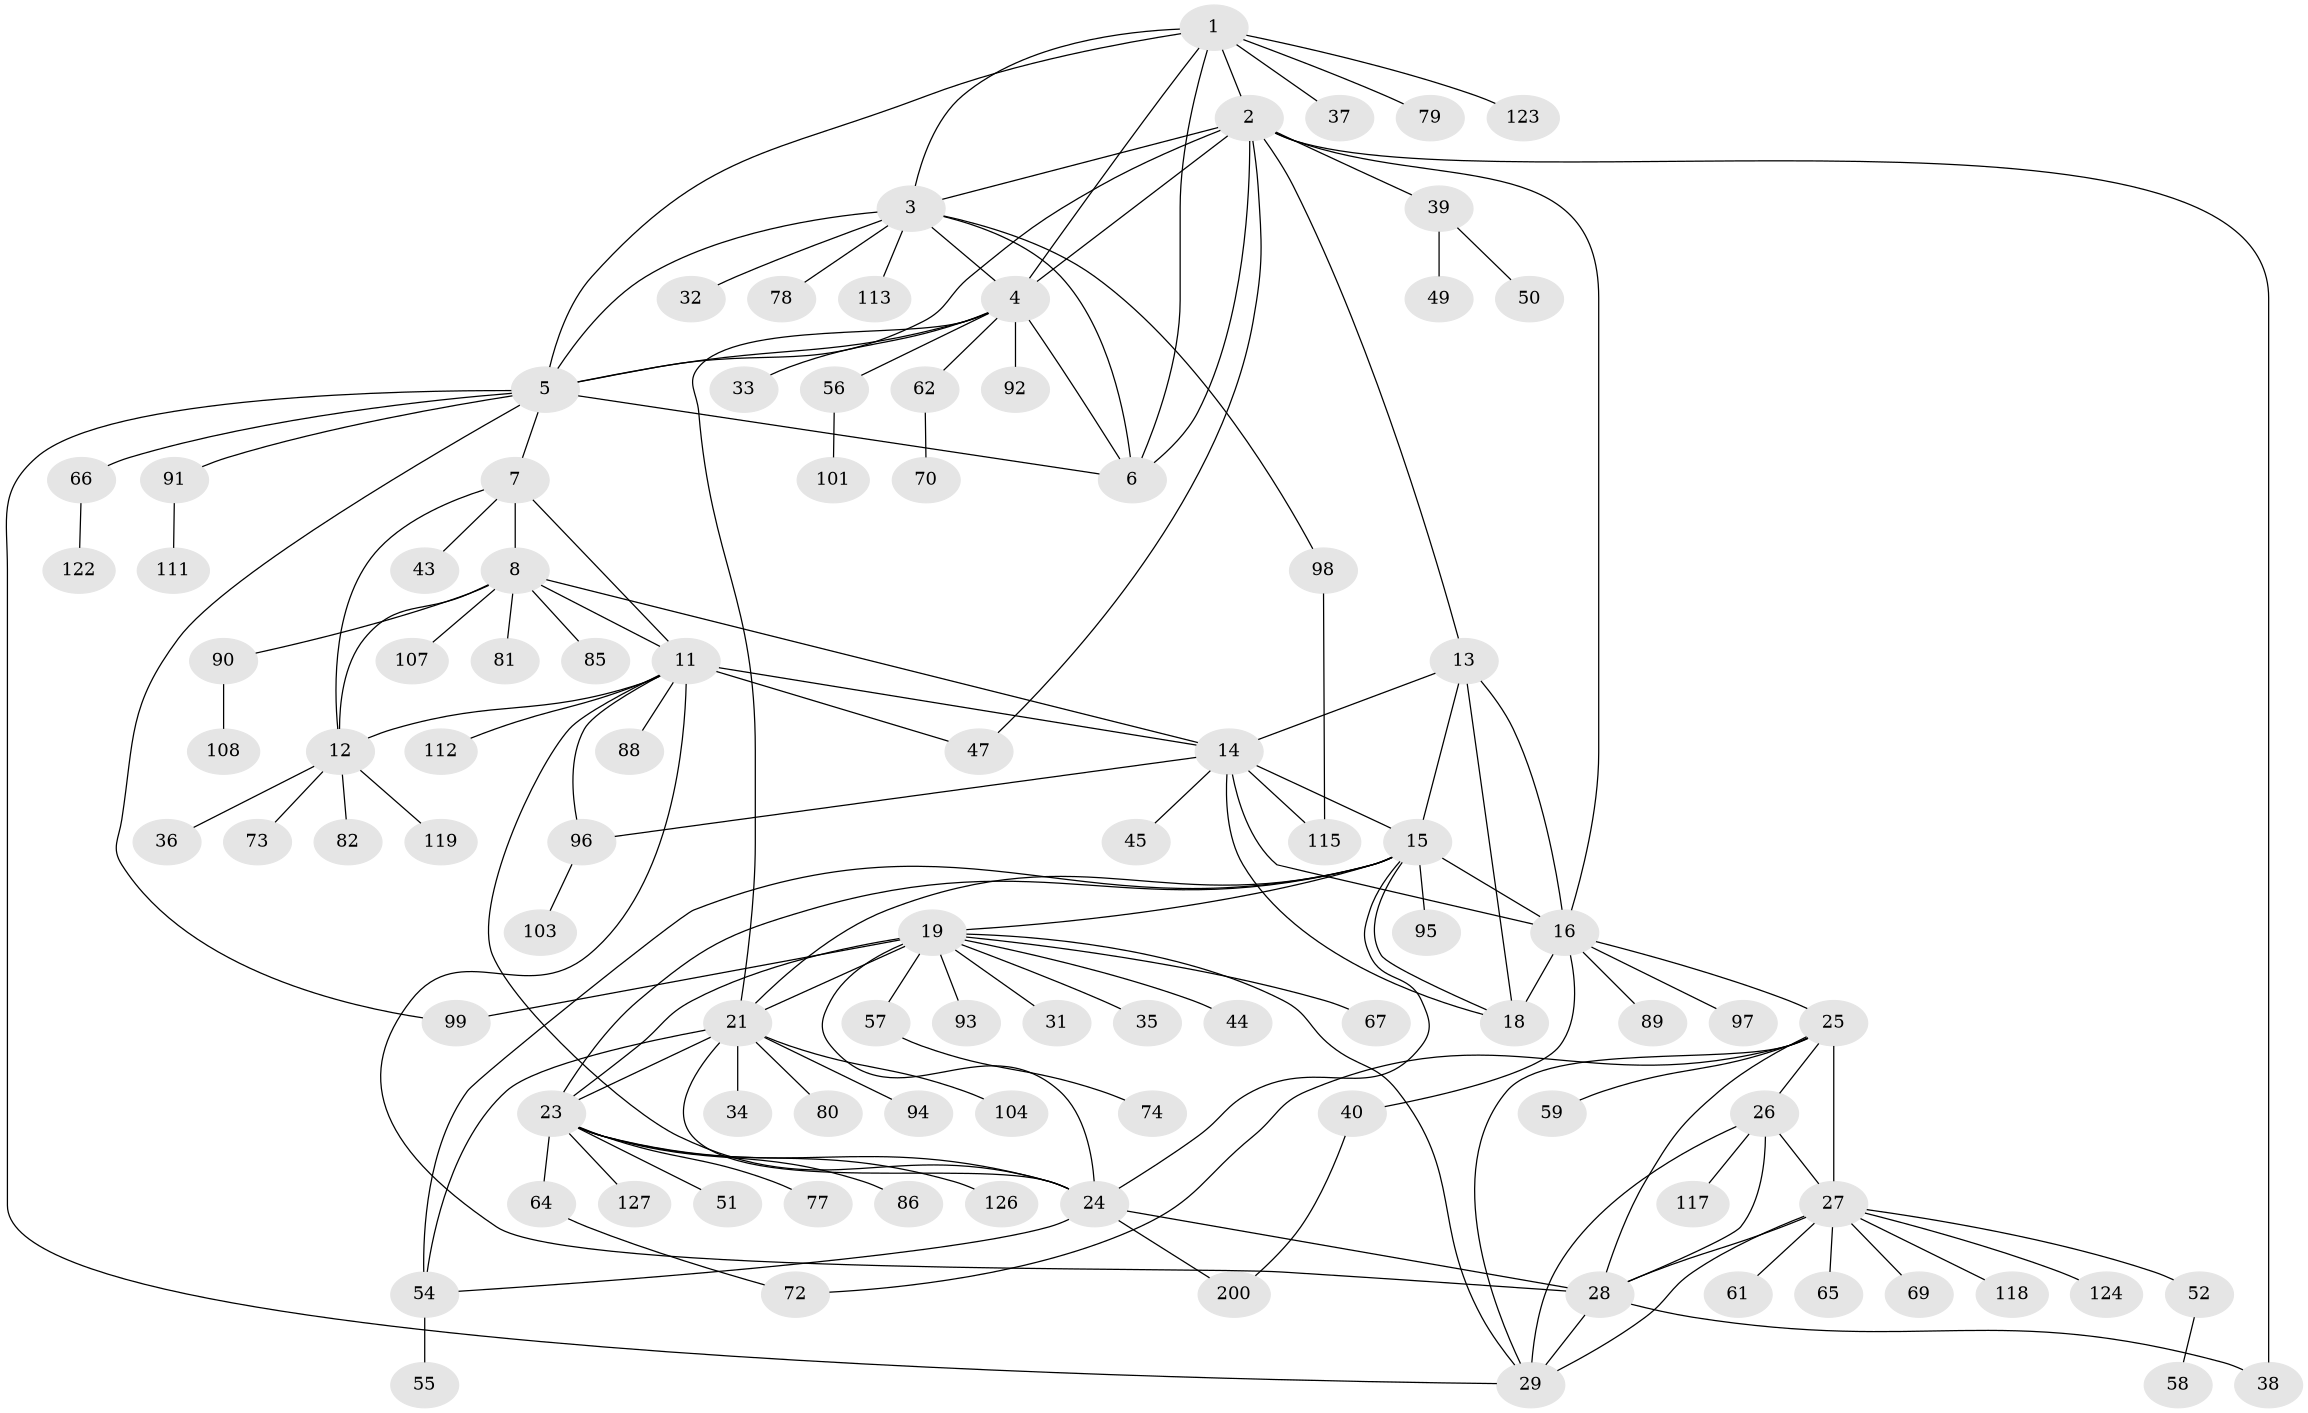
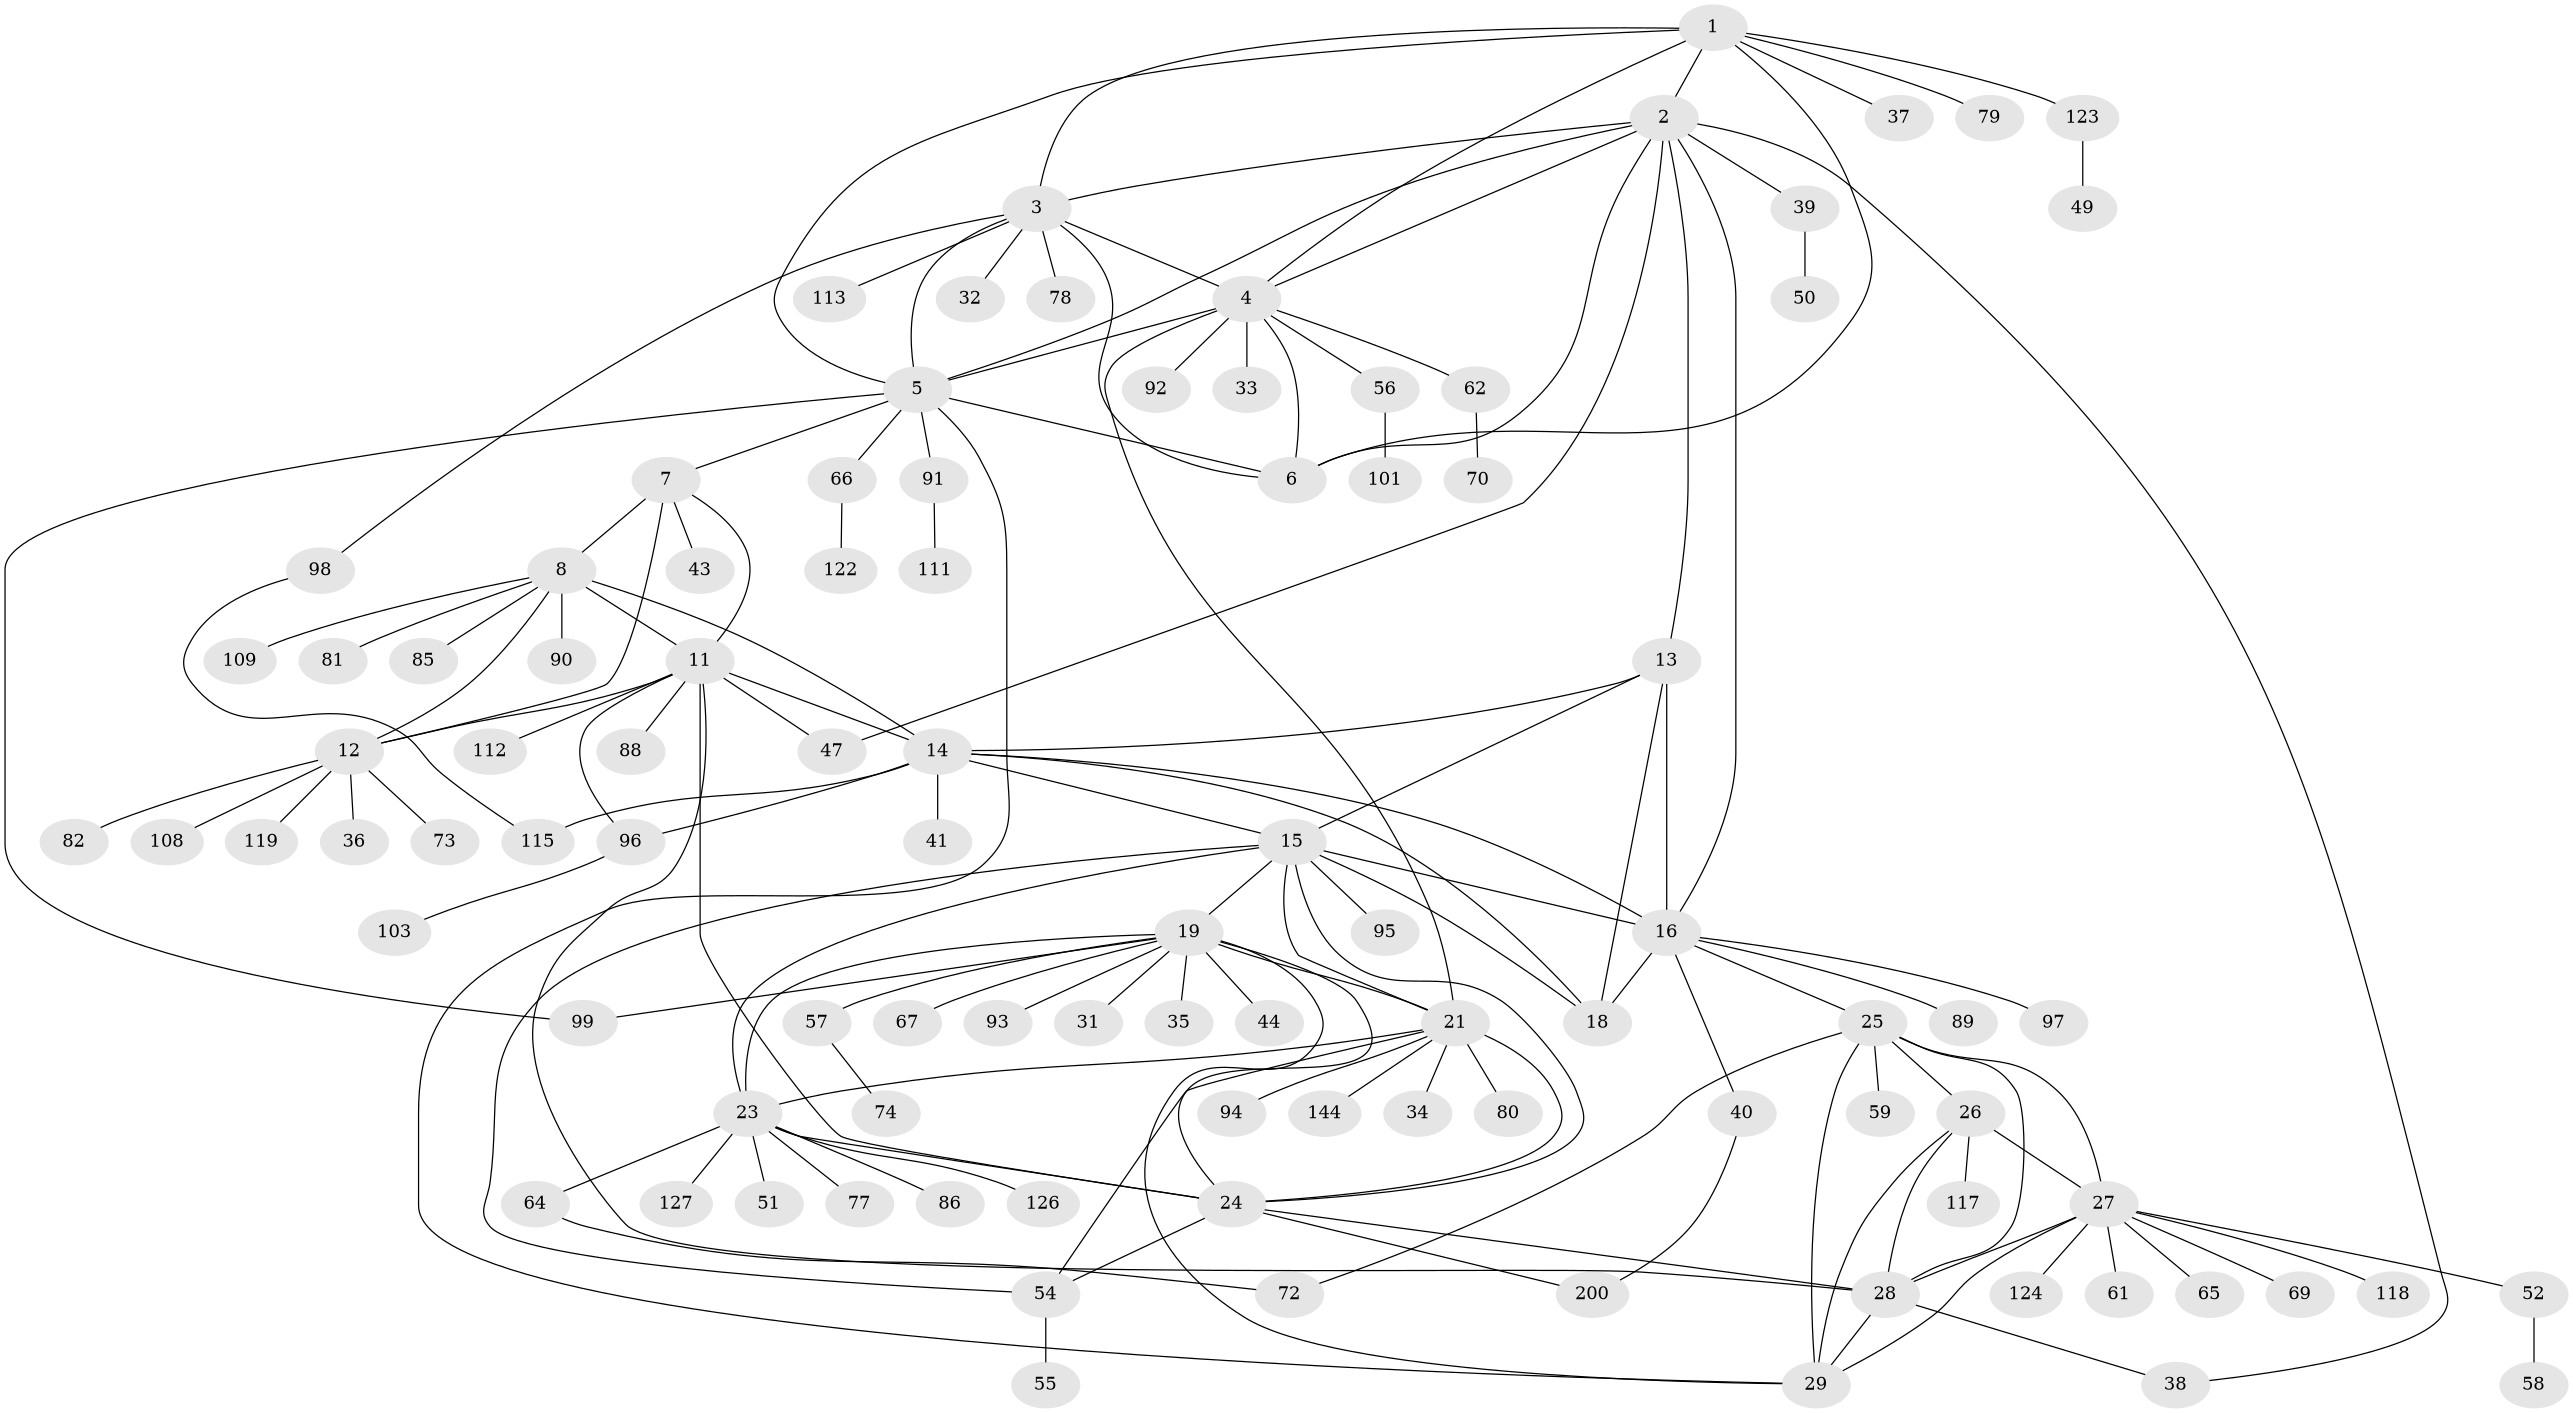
edge "39" -- "49": now "123" -- "49"
node "107": label "107" -> "109"
edge "90" -- "108": now "12" -- "108"
node "45": label "45" -> "41"
node "104": label "104" -> "144"
